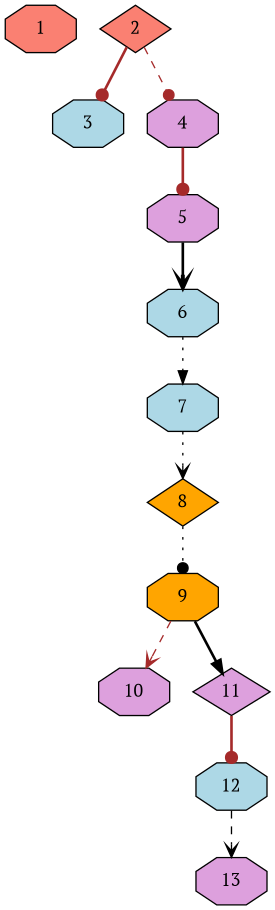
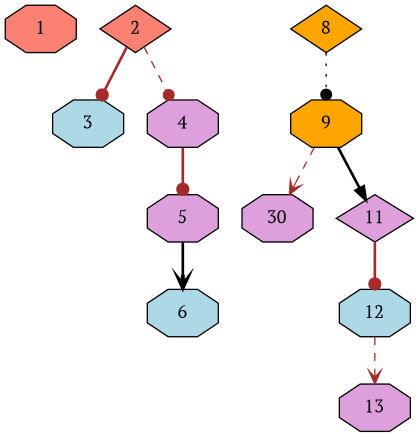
node "7": removed
node "10": label "10" -> "30"
edge "12" -> "13": color black -> brown
